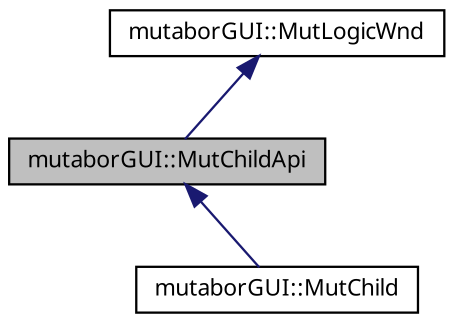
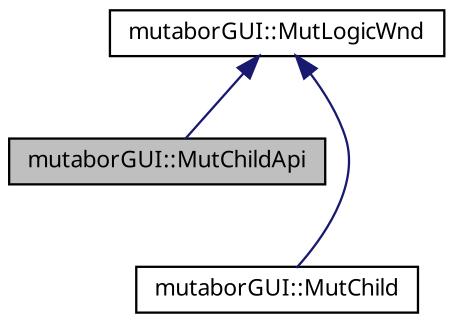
edge "mutaborGUI::MutChild" -> "mutaborGUI::MutChildApi": now "mutaborGUI::MutChild" -> "mutaborGUI::MutLogicWnd"
